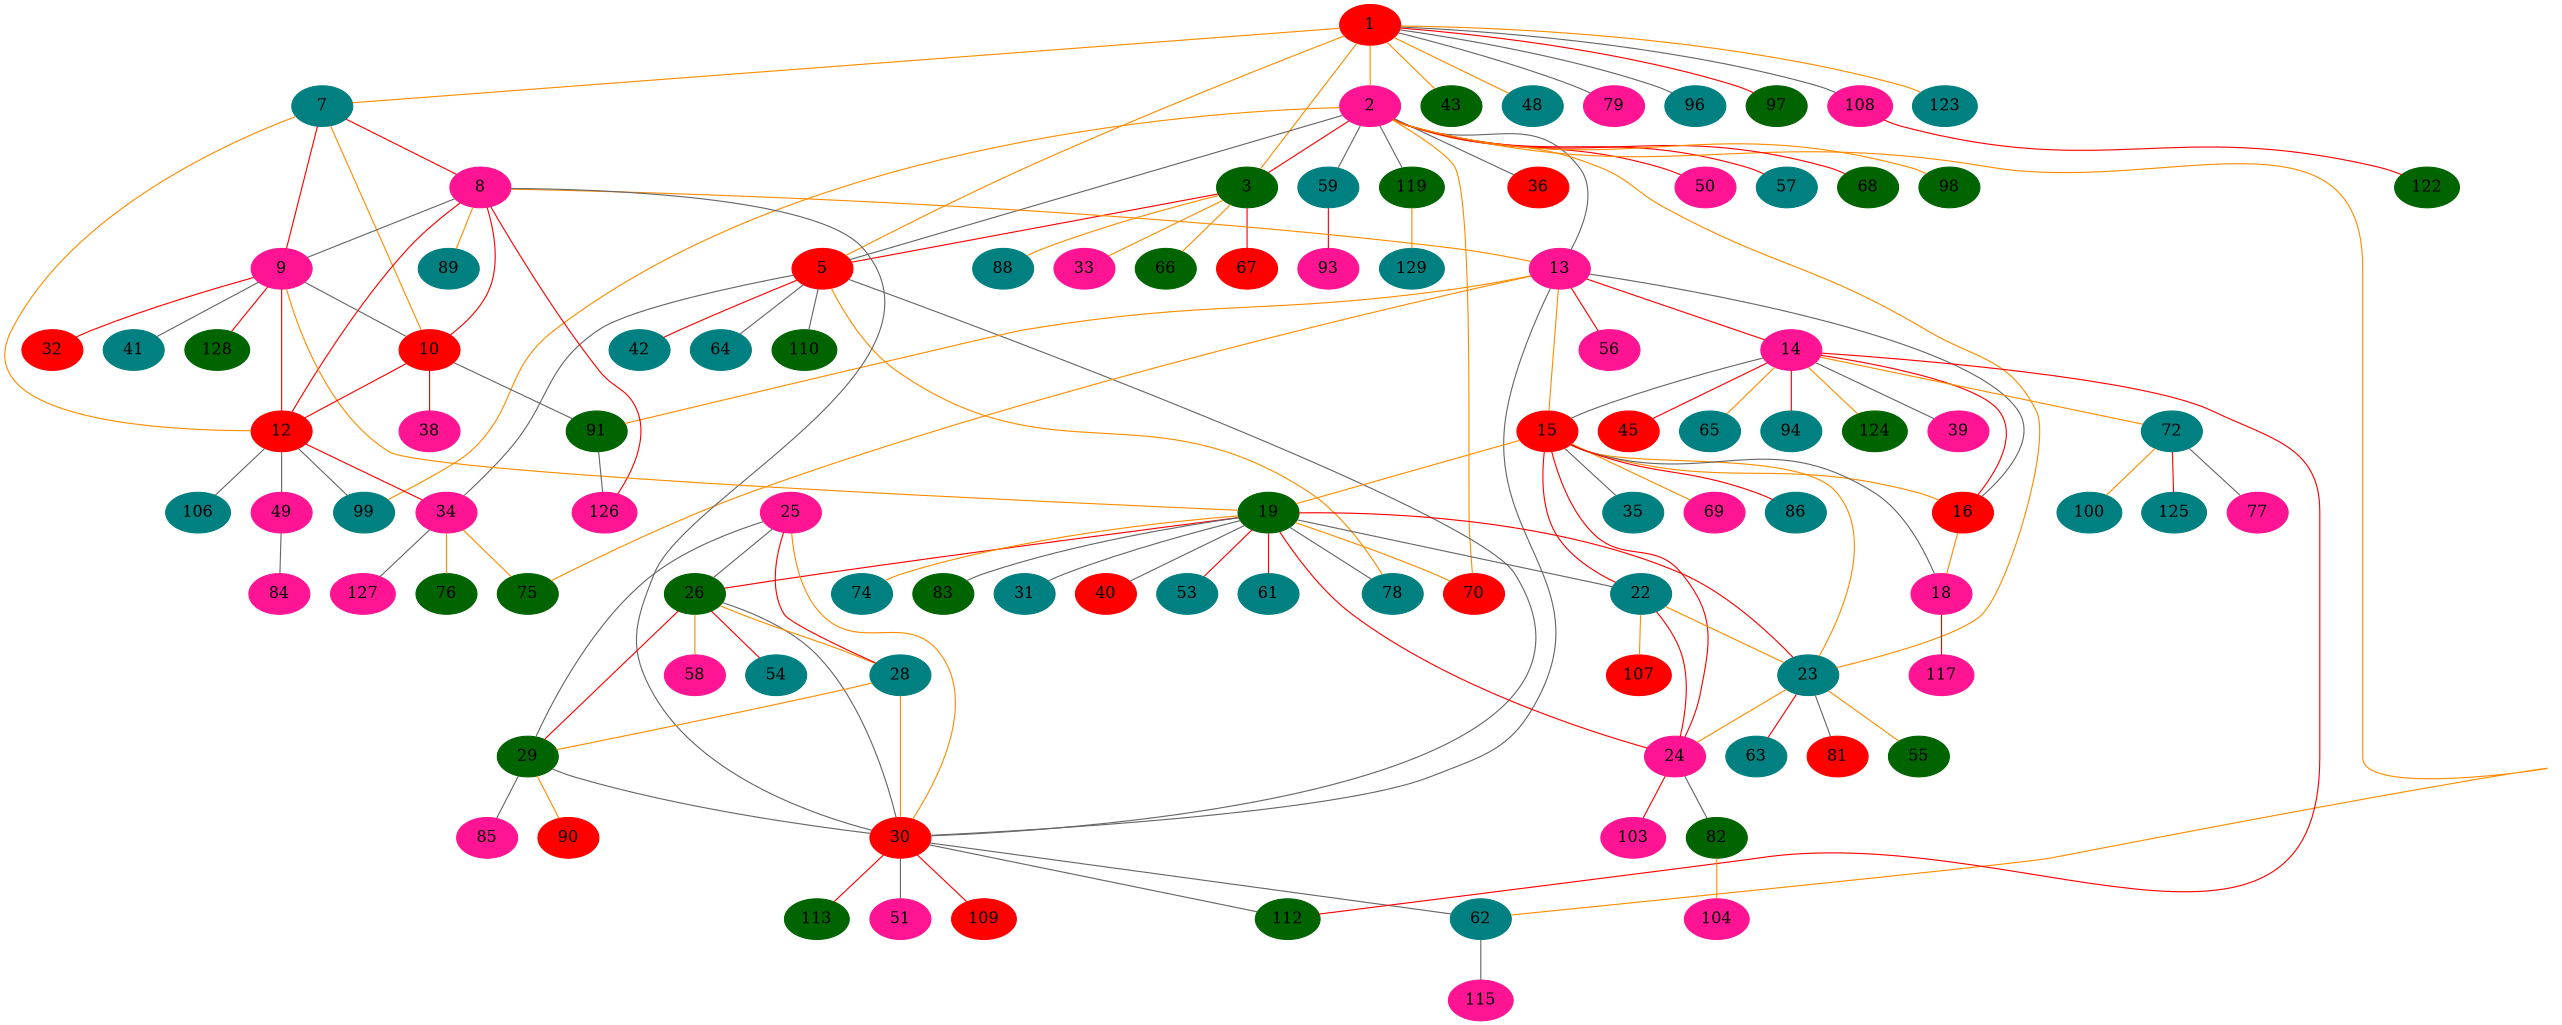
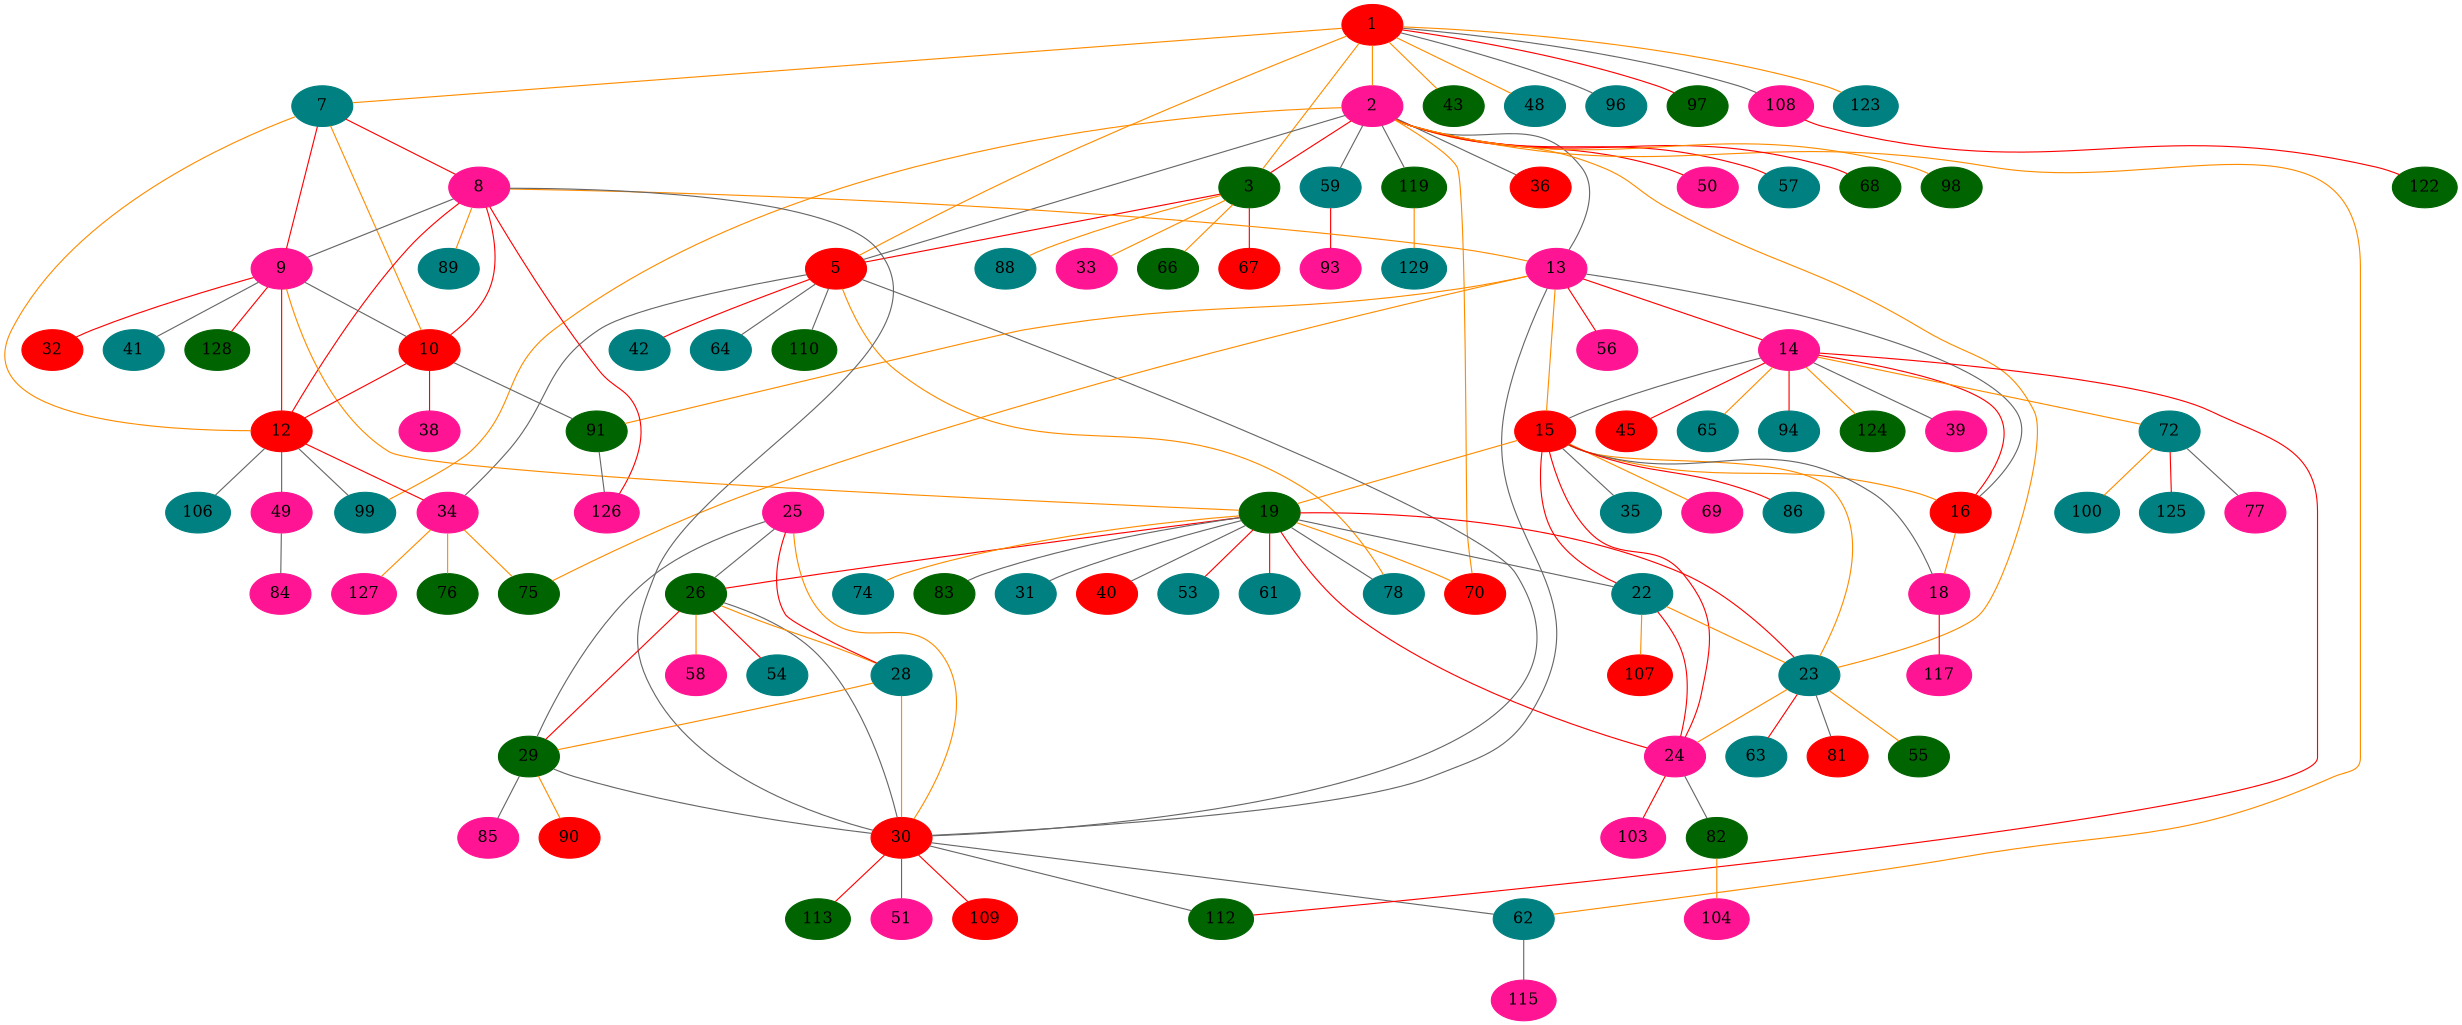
node "79": removed
edge "34" -- "127": color gray40 -> darkorange
